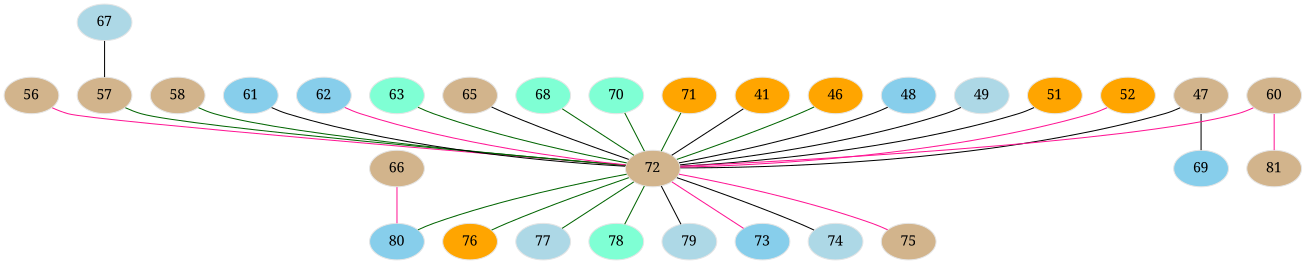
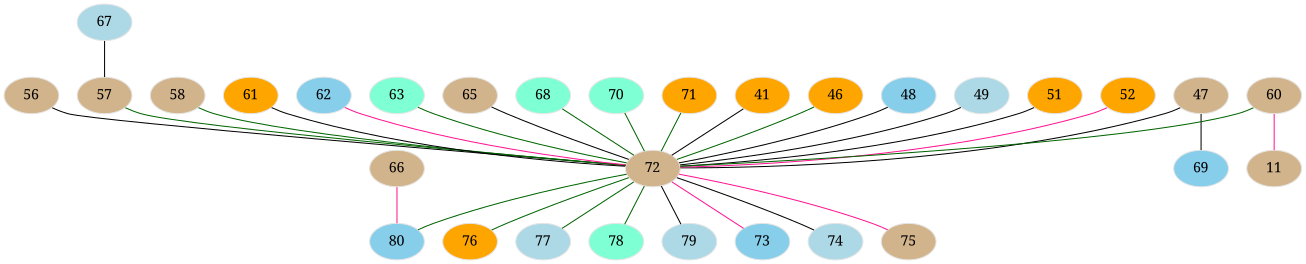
node "61": fillcolor skyblue -> orange
edge "60" -- "72": color deeppink -> darkgreen
edge "56" -- "72": color deeppink -> black
node "81": label "81" -> "11"
